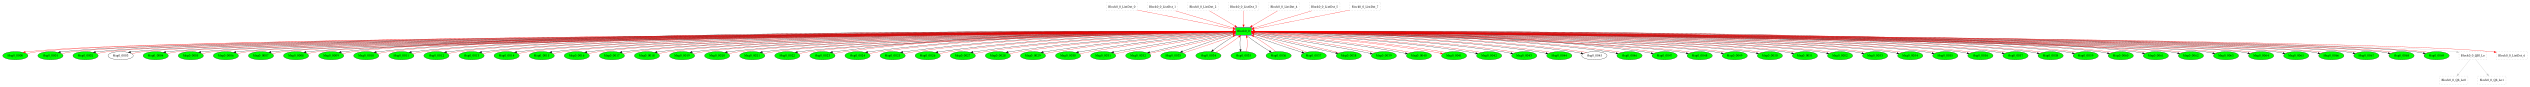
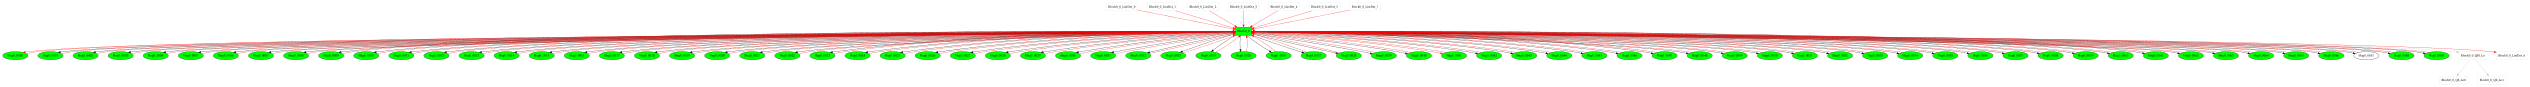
node "Msg0_0003": fillcolor white -> green
node "Msg0_0045": fillcolor white -> green
node "Msg0_0067": fillcolor green -> white
